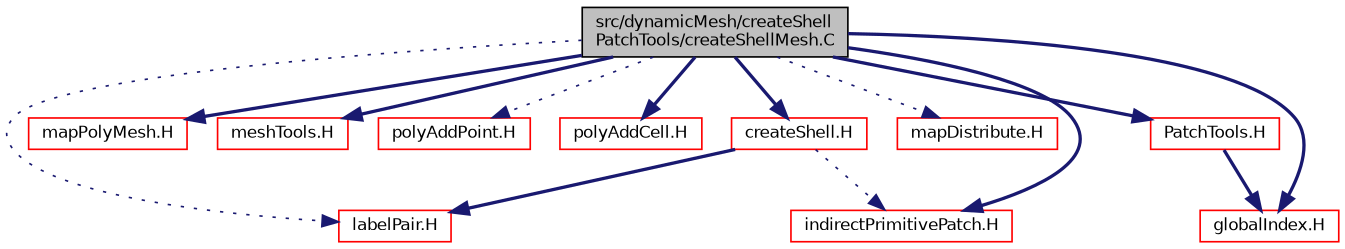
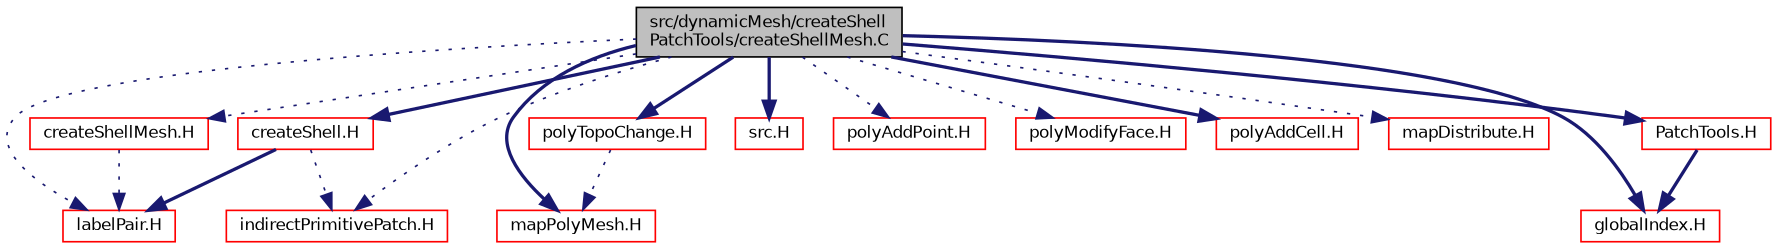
edge "src/dynamicMesh/createShell PatchTools/createShellMesh.C" -> "indirectPrimitivePatch.H": style bold -> dotted
node "createShellMesh.H": added
node "meshTools.H": label "meshTools.H" -> "src.H"
node "polyTopoChange.H": added
node "polyModifyFace.H": added
